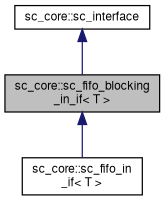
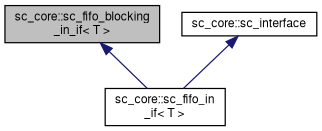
edge "sc_core::sc_fifo_blocking _in_if< T >" -> "sc_core::sc_interface": now "sc_core::sc_fifo_in _if< T >" -> "sc_core::sc_interface"
